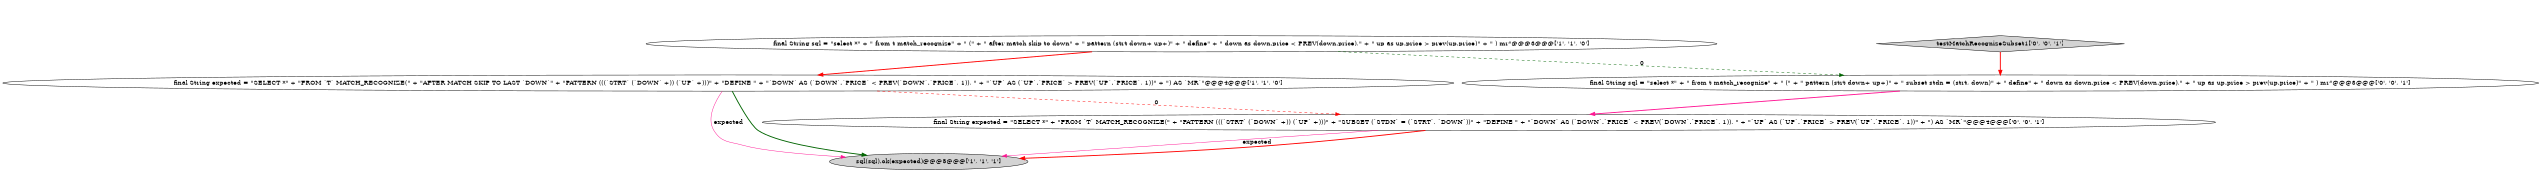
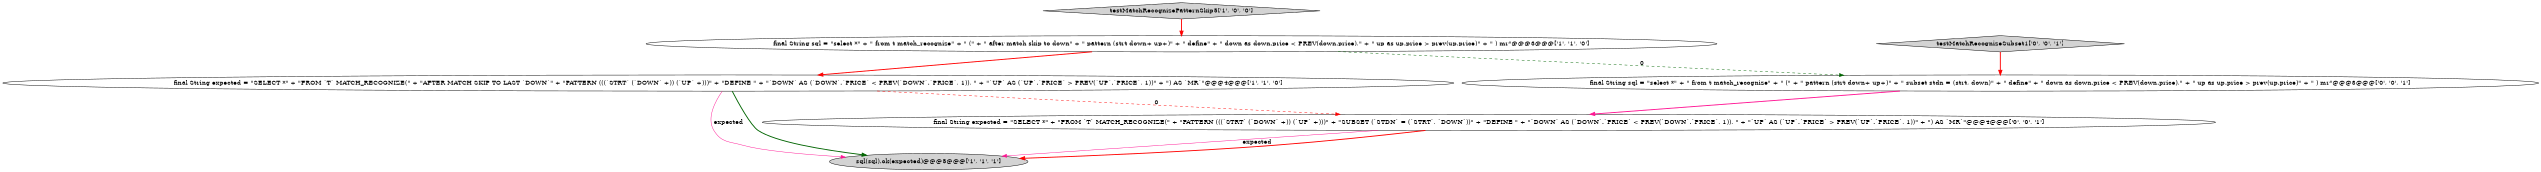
node "testMatchRecognizePatternSkip5['1', '0', '0']": added
